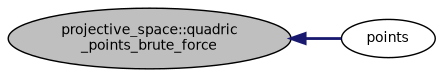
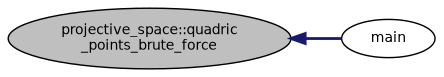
node "points": label "points" -> "main"
